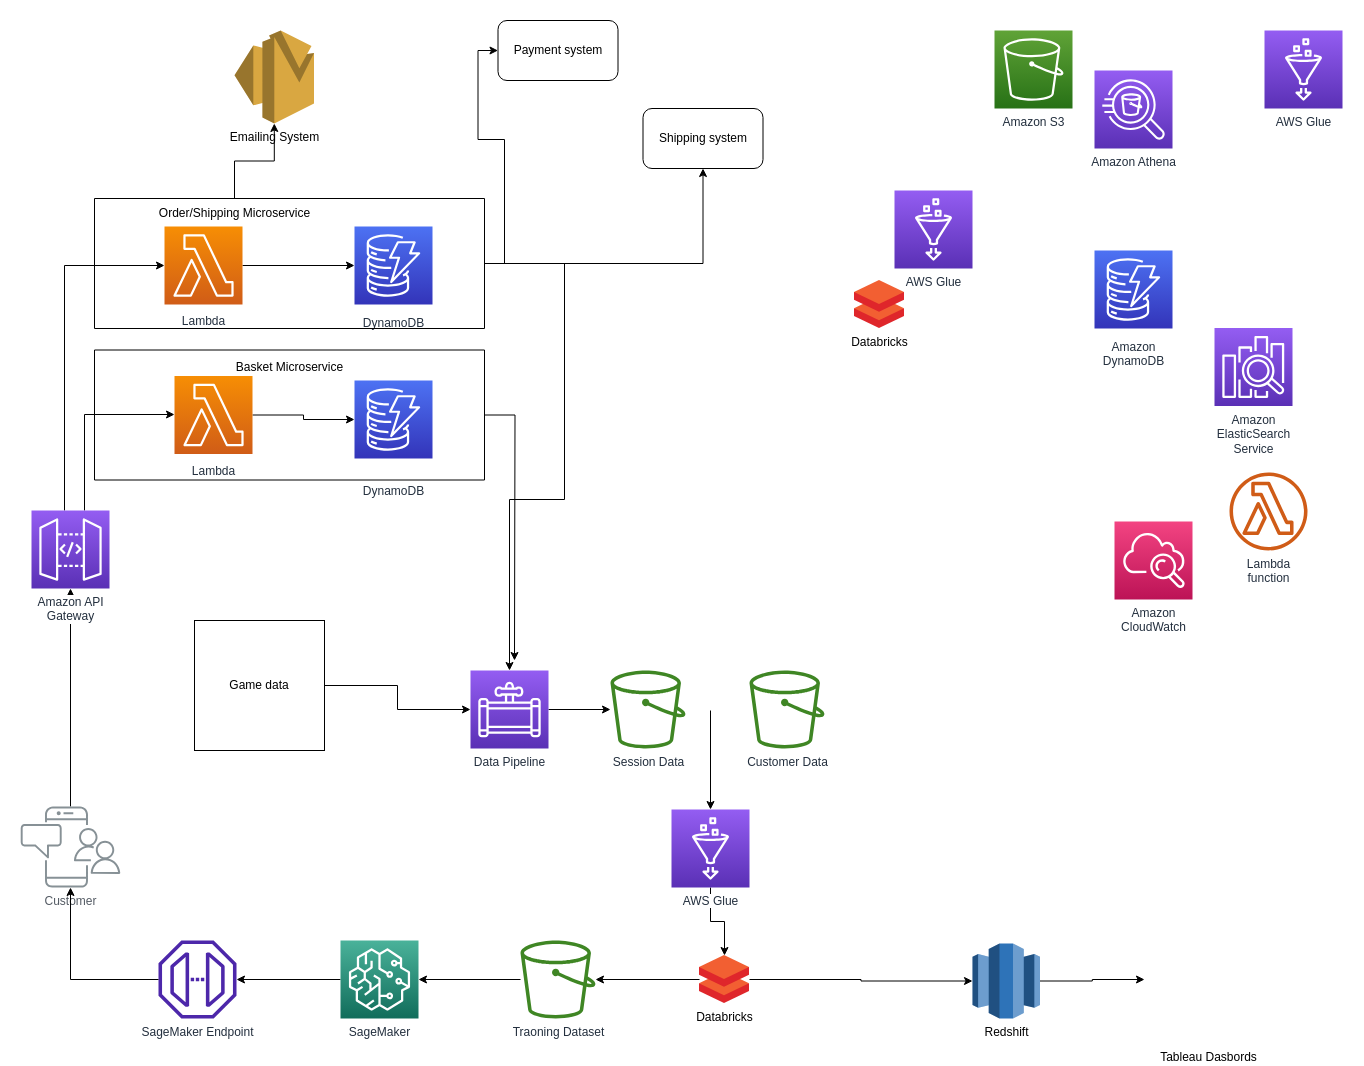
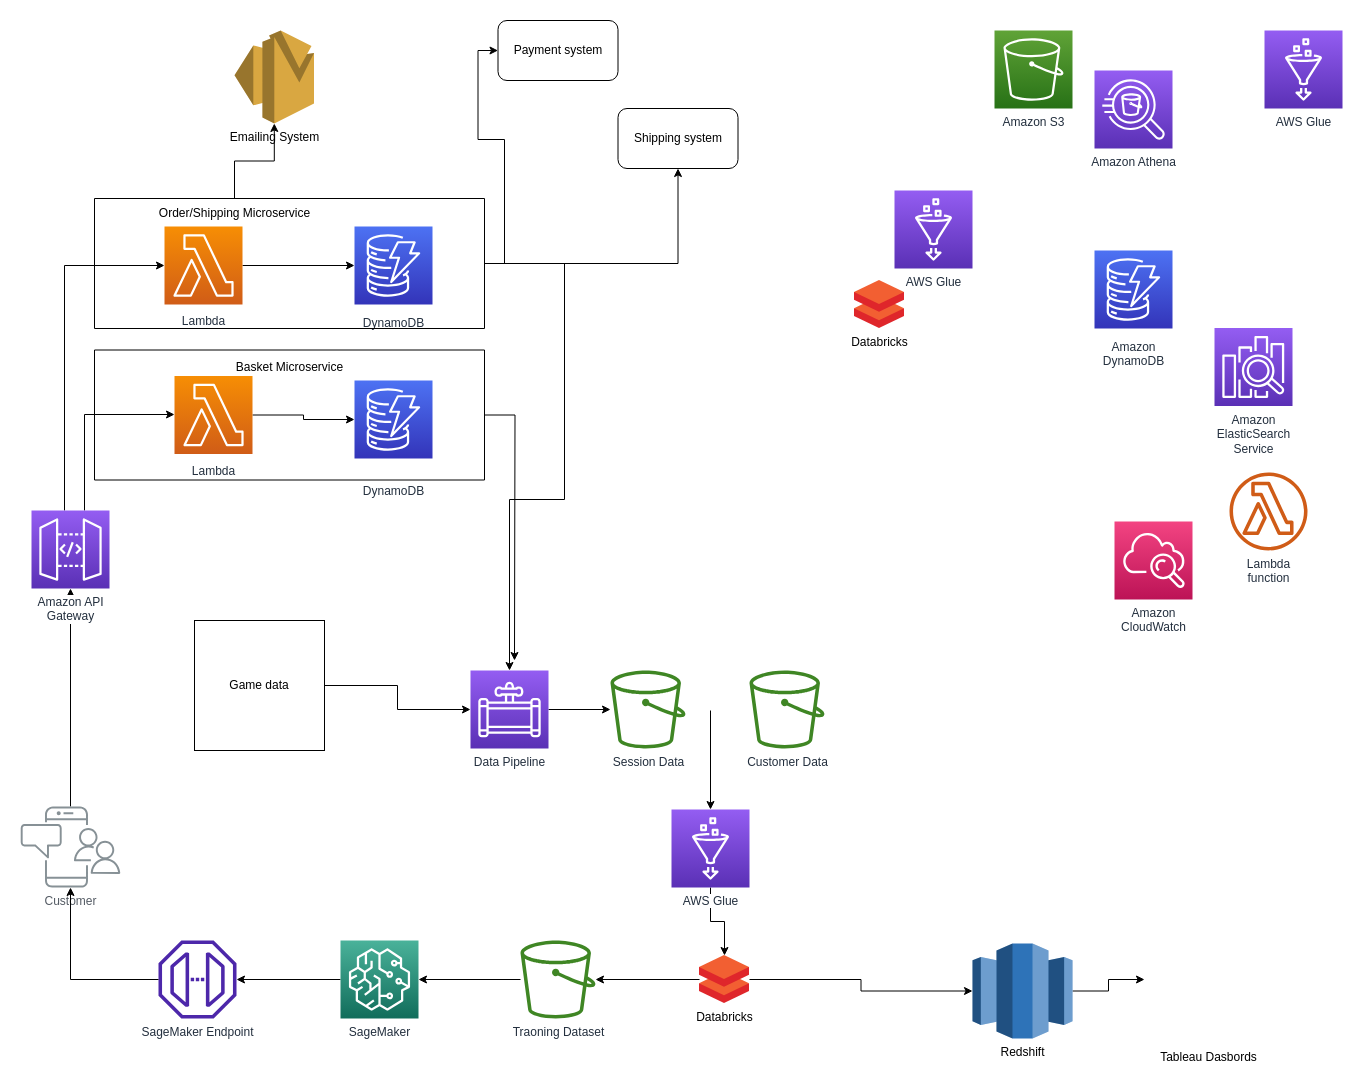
node "Shipping system": moved (703, 139) -> (678, 139)
node "Redshift": size 68x75 -> 100x95
